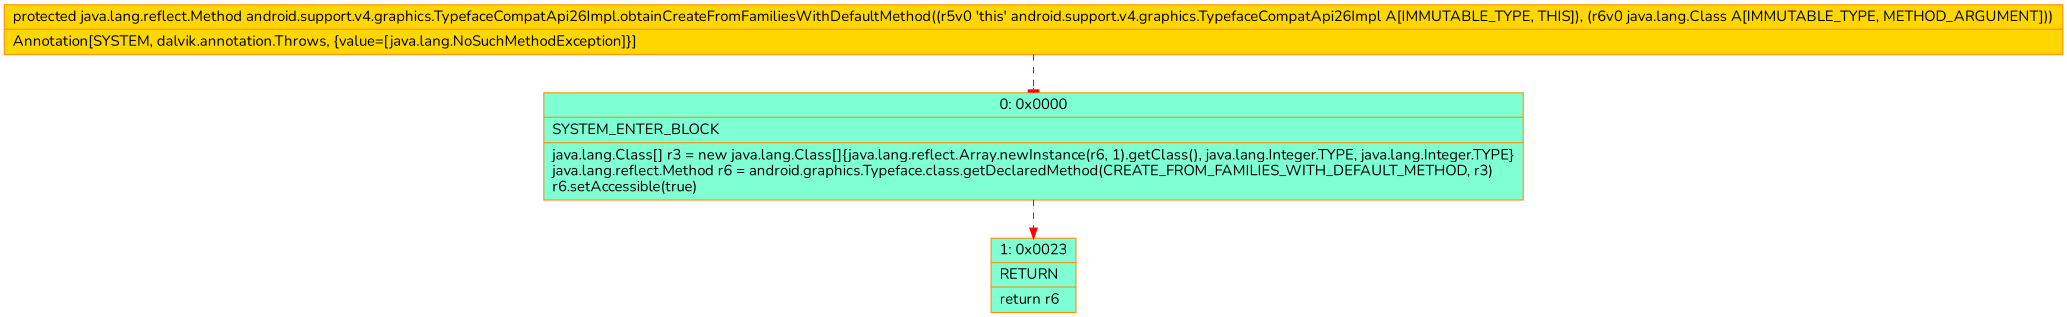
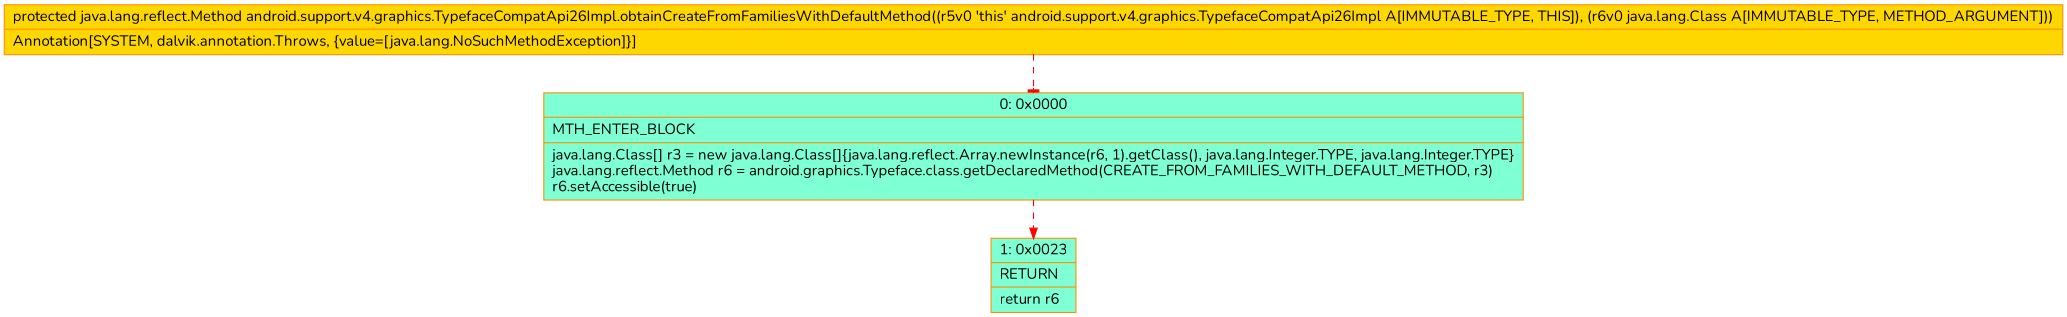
node "0: 0x0000": text "SYSTEM_ENTER_BLOCK" -> "MTH_ENTER_BLOCK"
